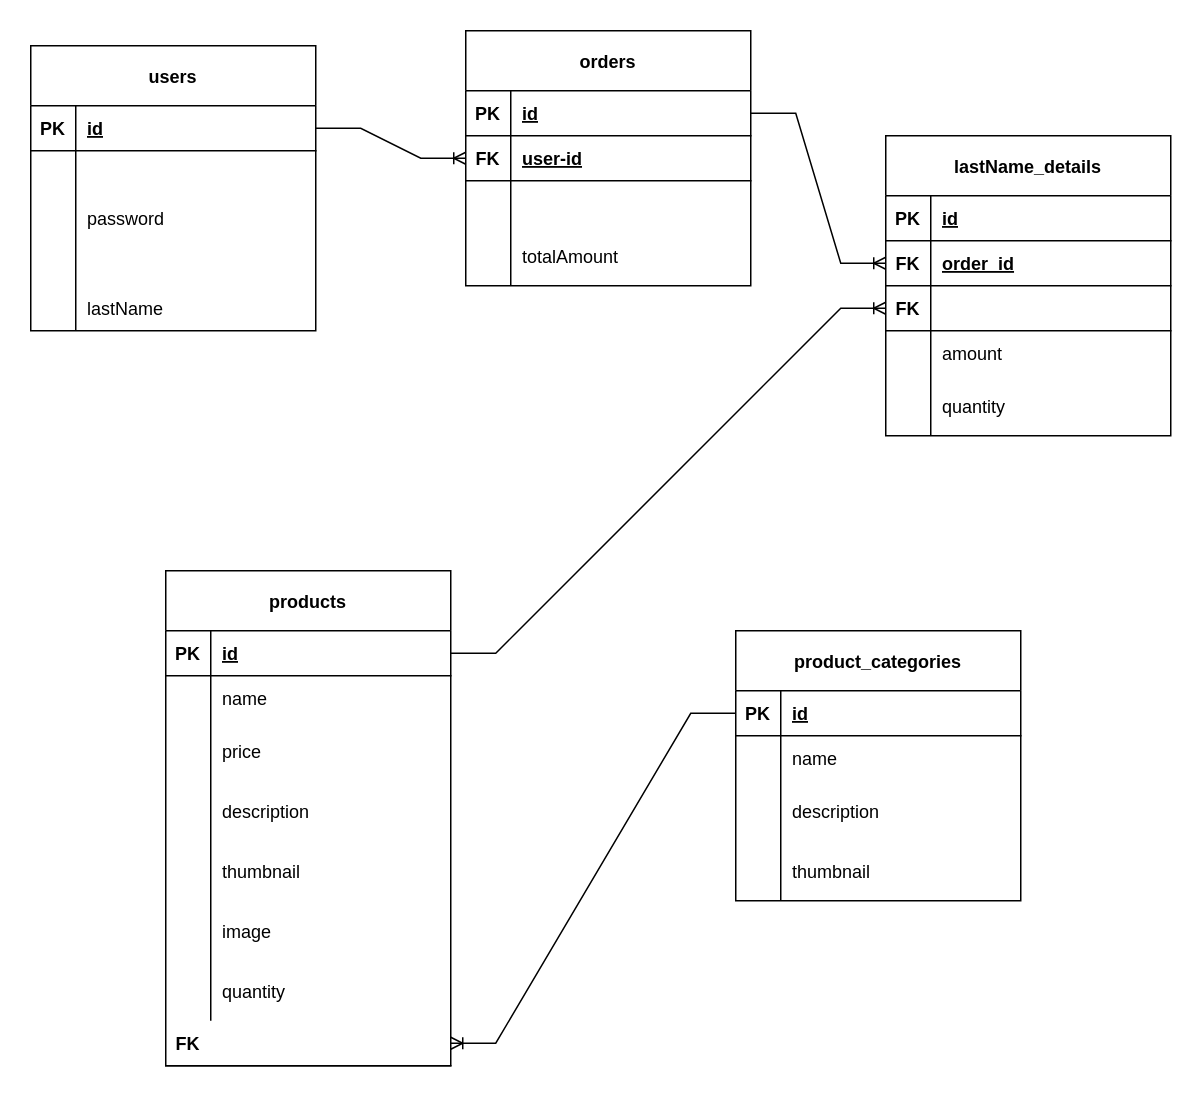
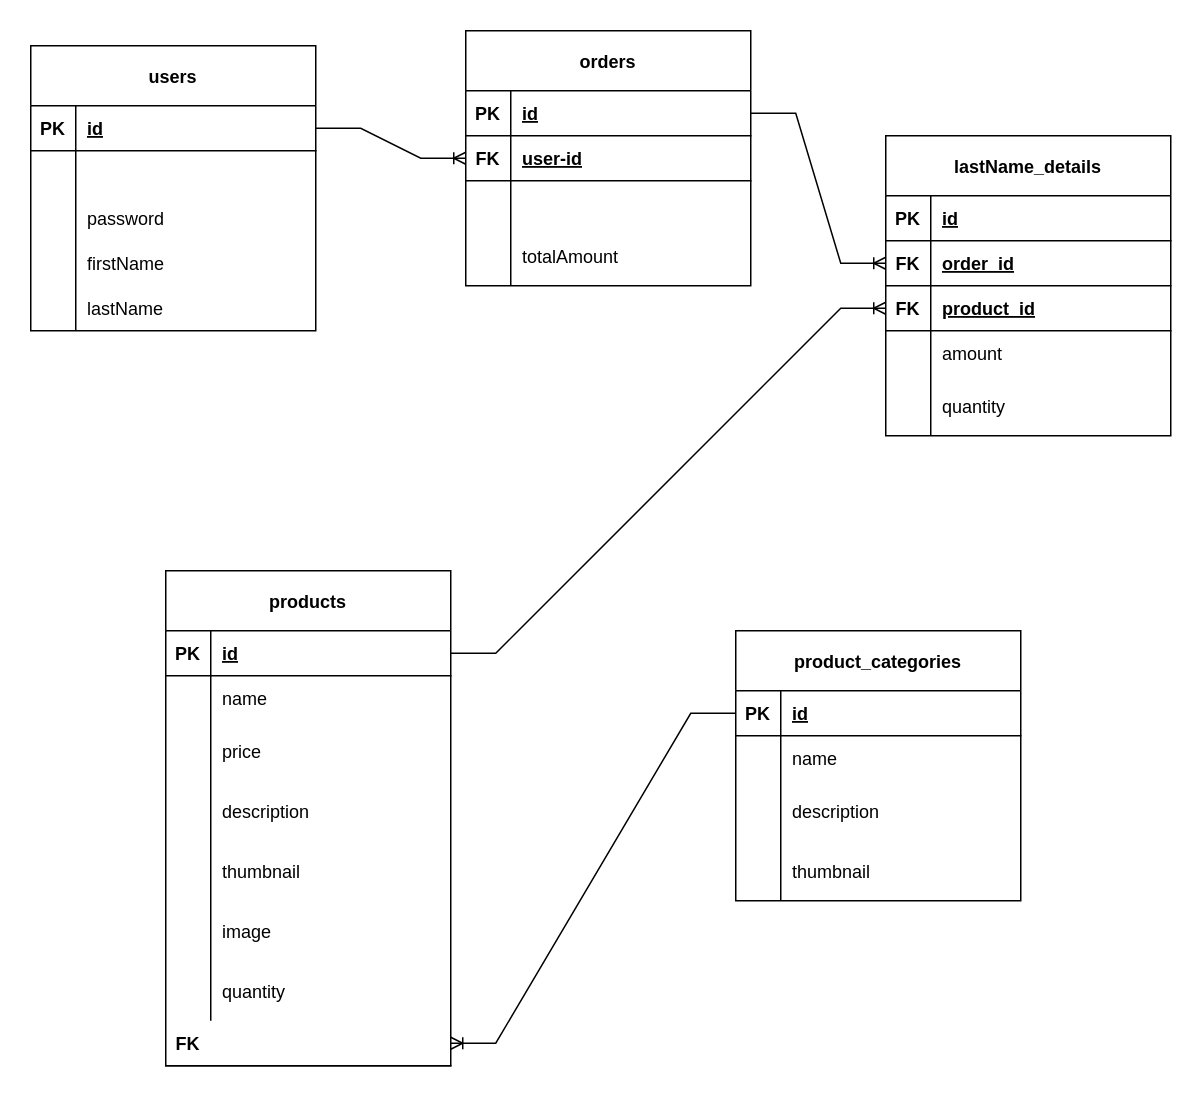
node "firstName": added
node "product_id": added
